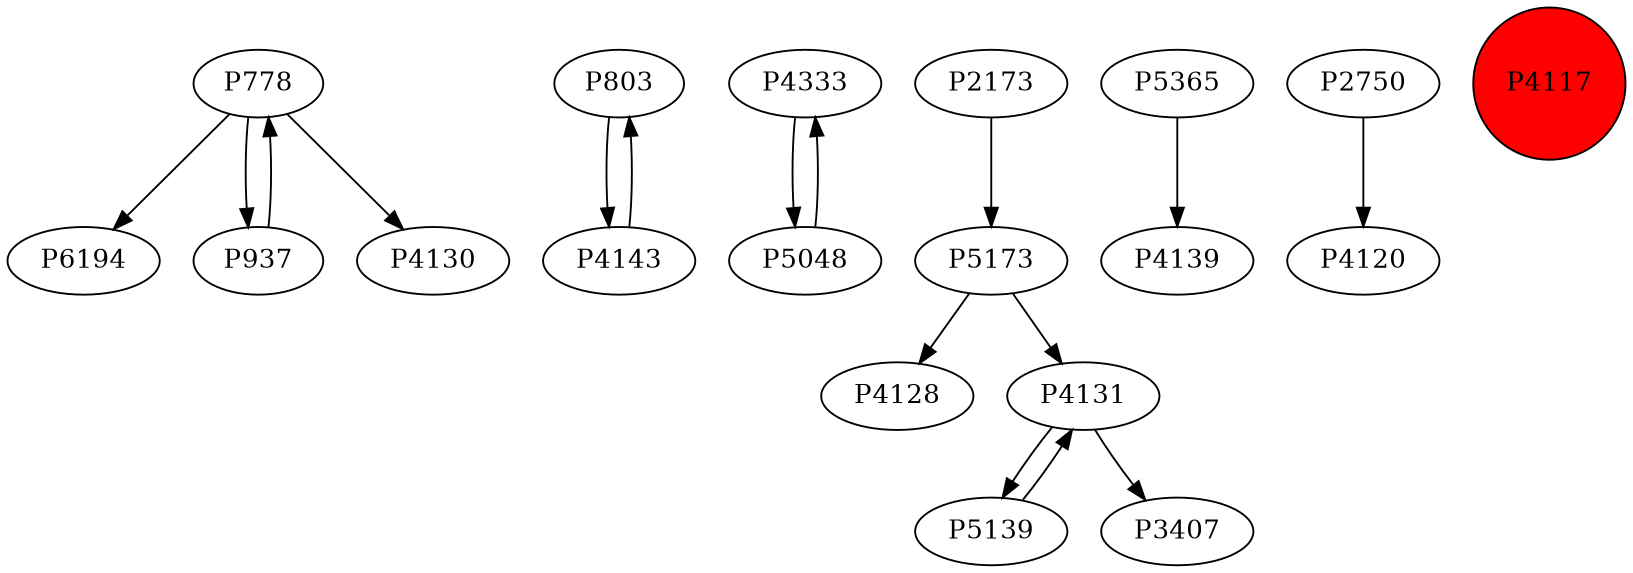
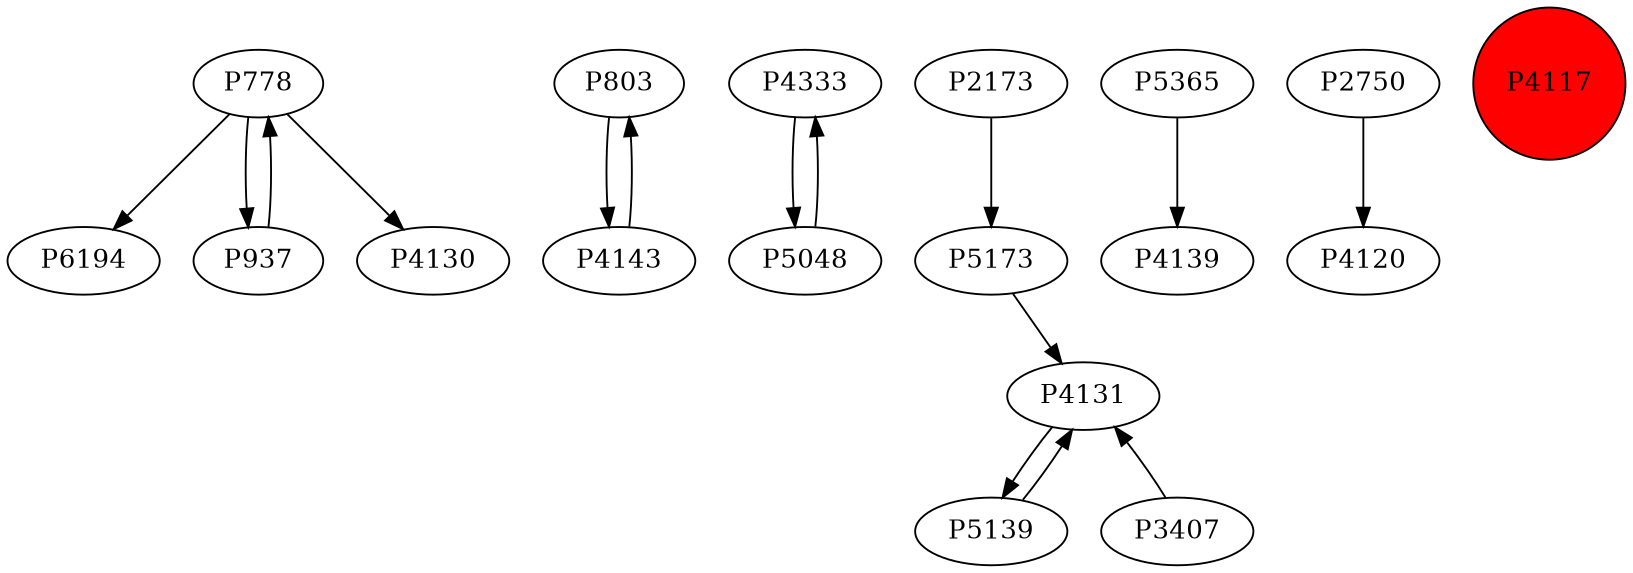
node "P4128": removed
edge "P4131" -> "P3407": reversed
